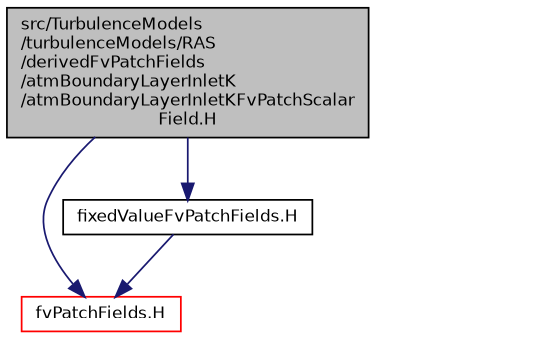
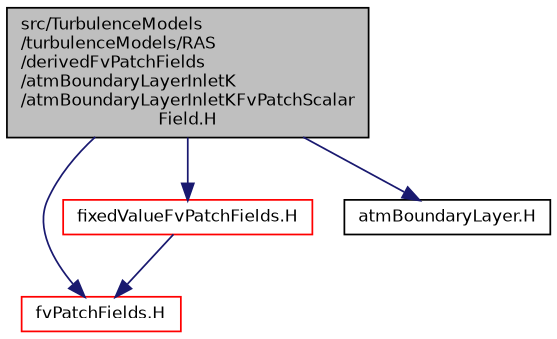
node "fixedValueFvPatchFields.H": color black -> red
node "atmBoundaryLayer.H": added
